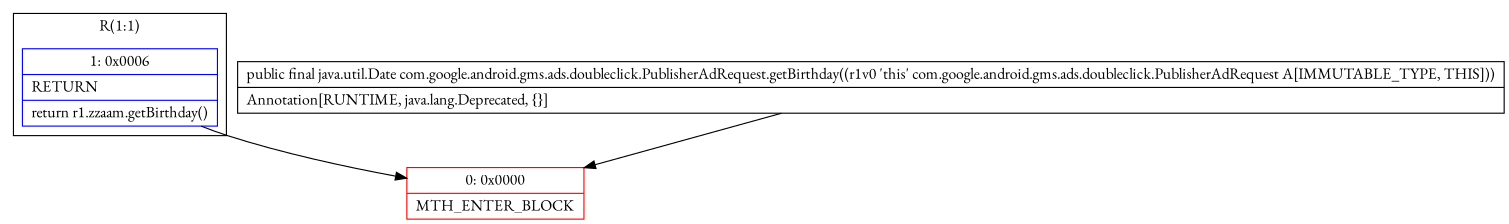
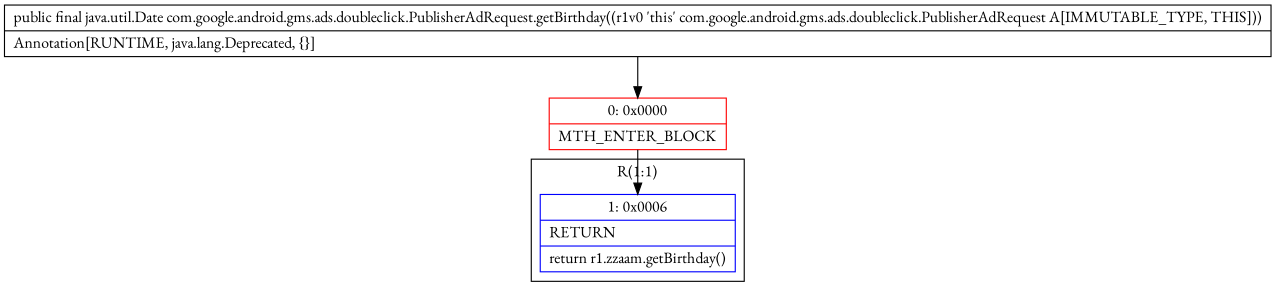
edge "1: 0x0006" -> "0: 0x0000": reversed
